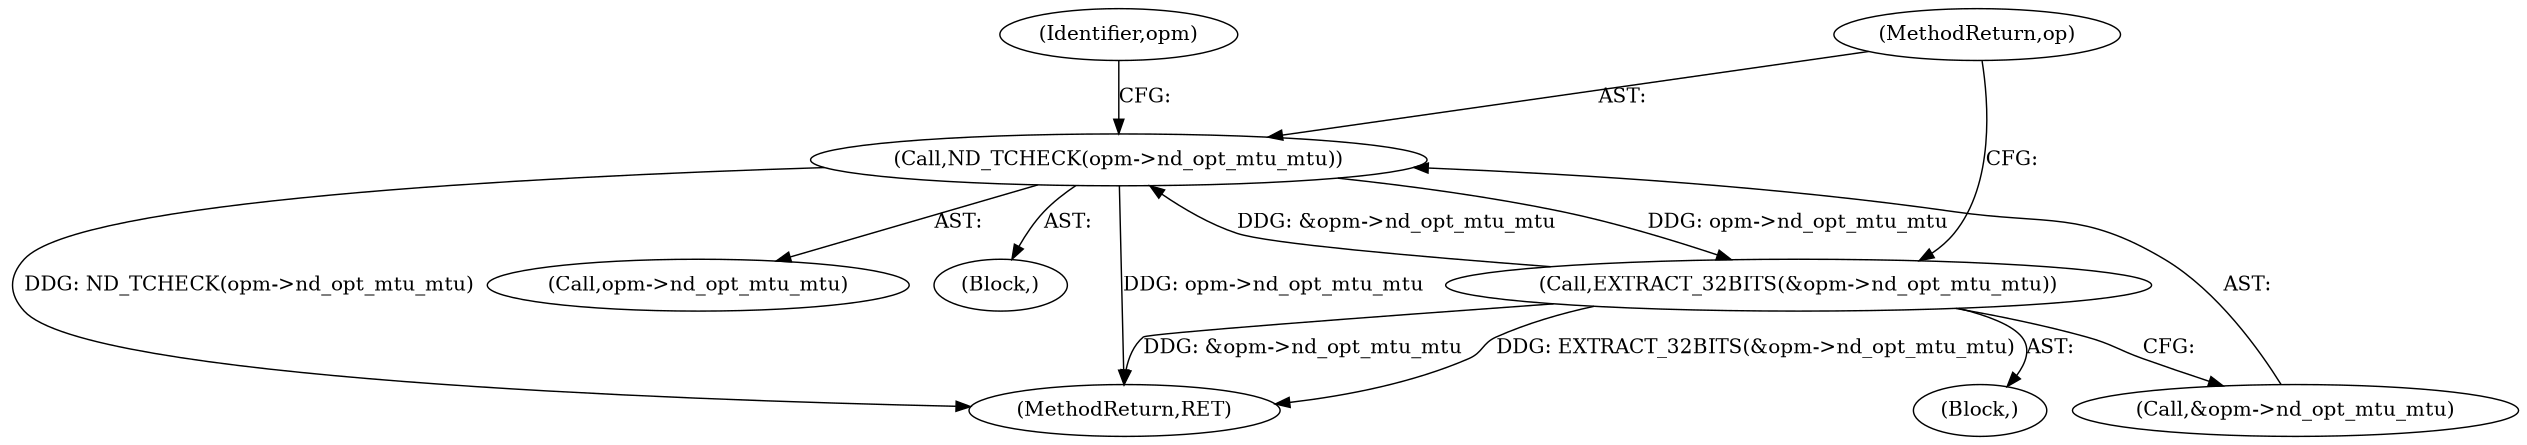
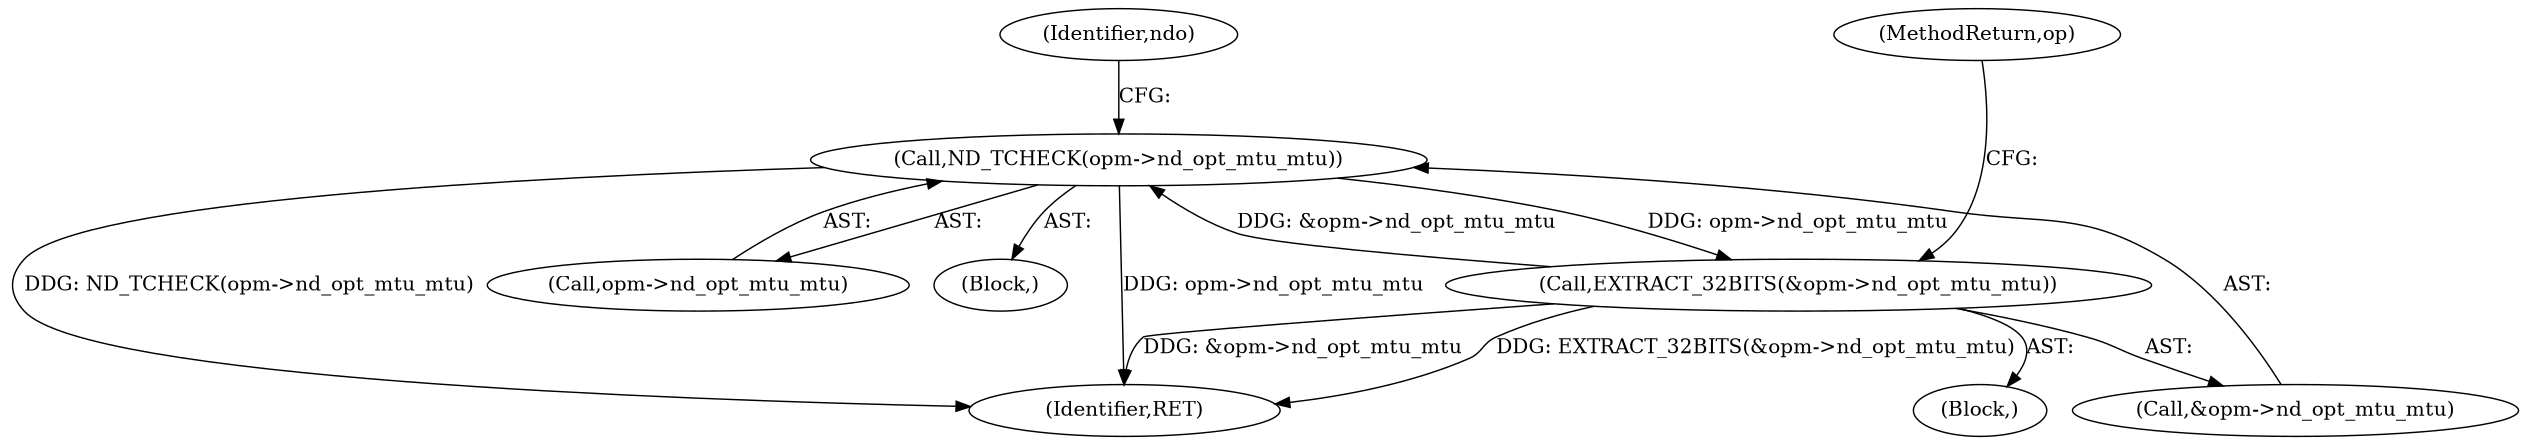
node "(Identifier,opm)": label "(Identifier,opm)" -> "(Identifier,ndo)"
edge "(MethodReturn,op)" -> "(Call,ND_TCHECK(opm->nd_opt_mtu_mtu))": now "(Call,opm->nd_opt_mtu_mtu)" -> "(Call,ND_TCHECK(opm->nd_opt_mtu_mtu))"
edge "(Call,EXTRACT_32BITS(&opm->nd_opt_mtu_mtu))" -> "(Call,&opm->nd_opt_mtu_mtu)": label "CFG: " -> "AST: "
node "(MethodReturn,RET)": label "(MethodReturn,RET)" -> "(Identifier,RET)"
